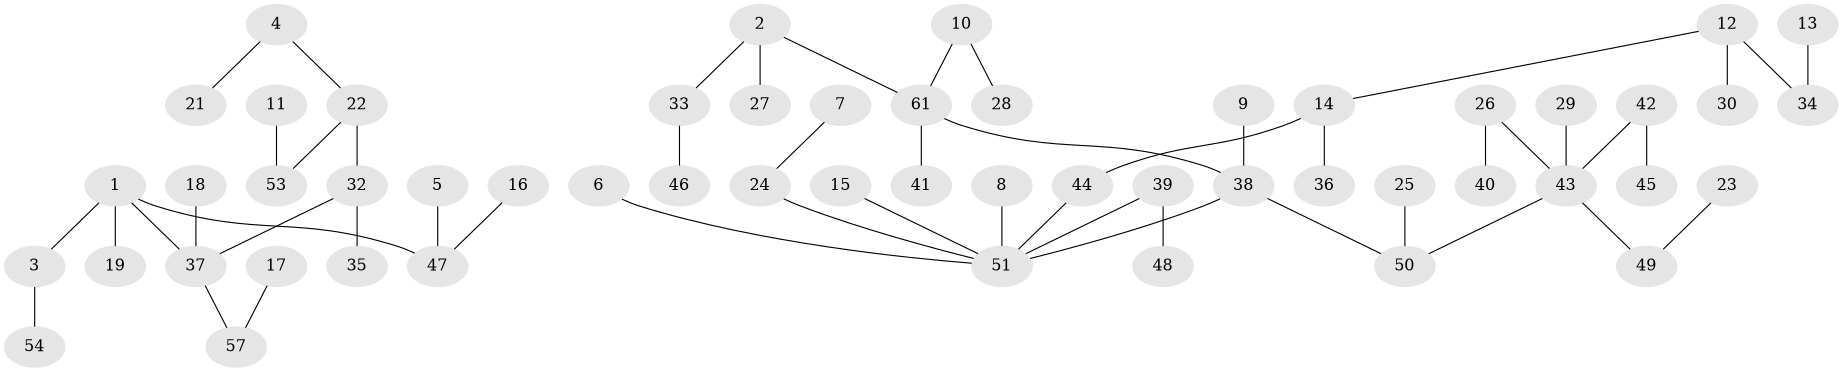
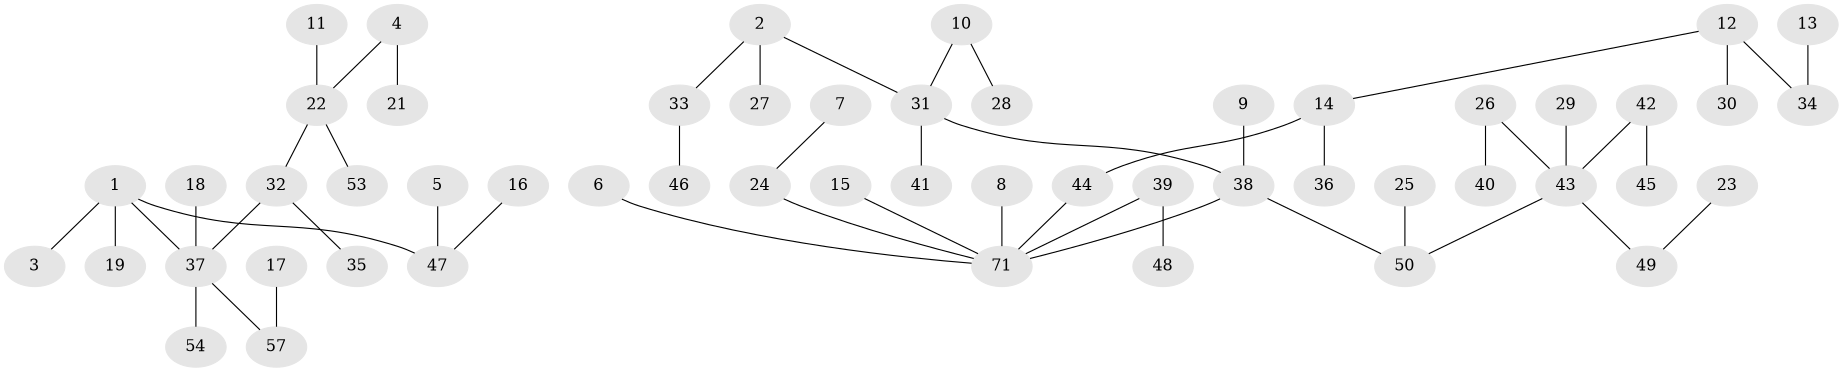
node "61": label "61" -> "31"
edge "11" -- "53": now "11" -- "22"
node "51": label "51" -> "71"
edge "3" -- "54": now "37" -- "54"
